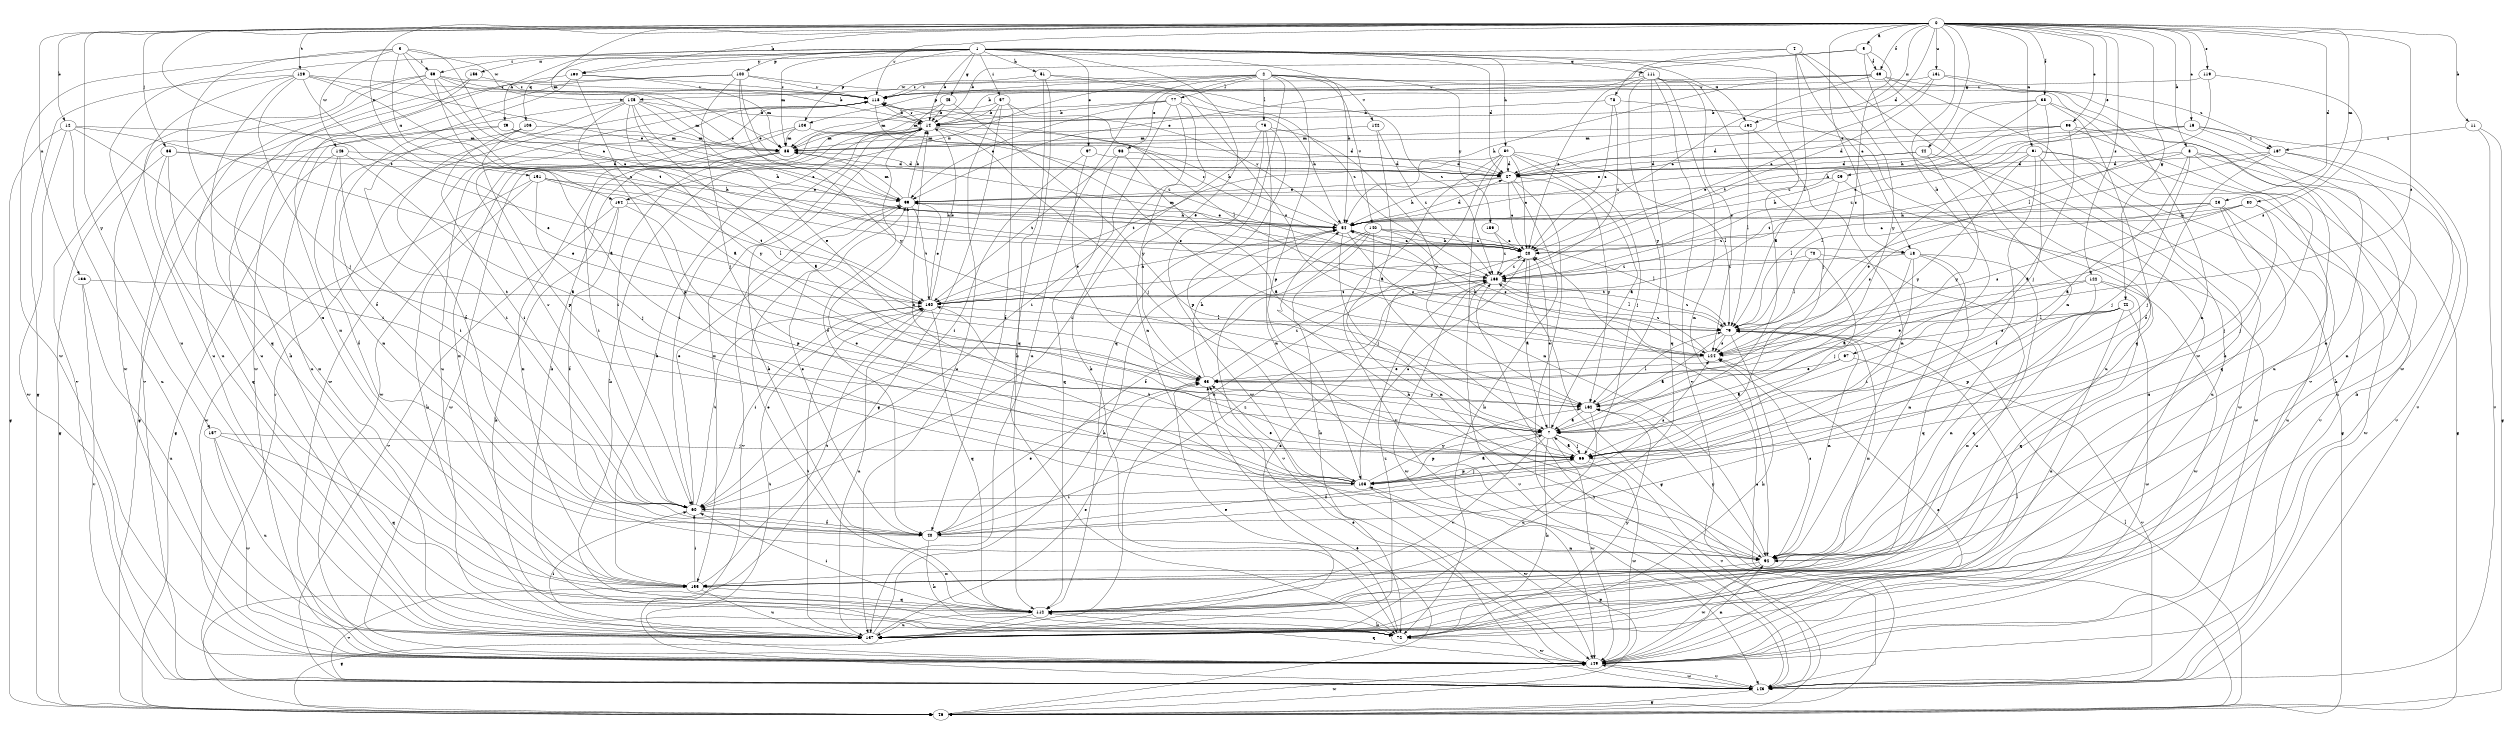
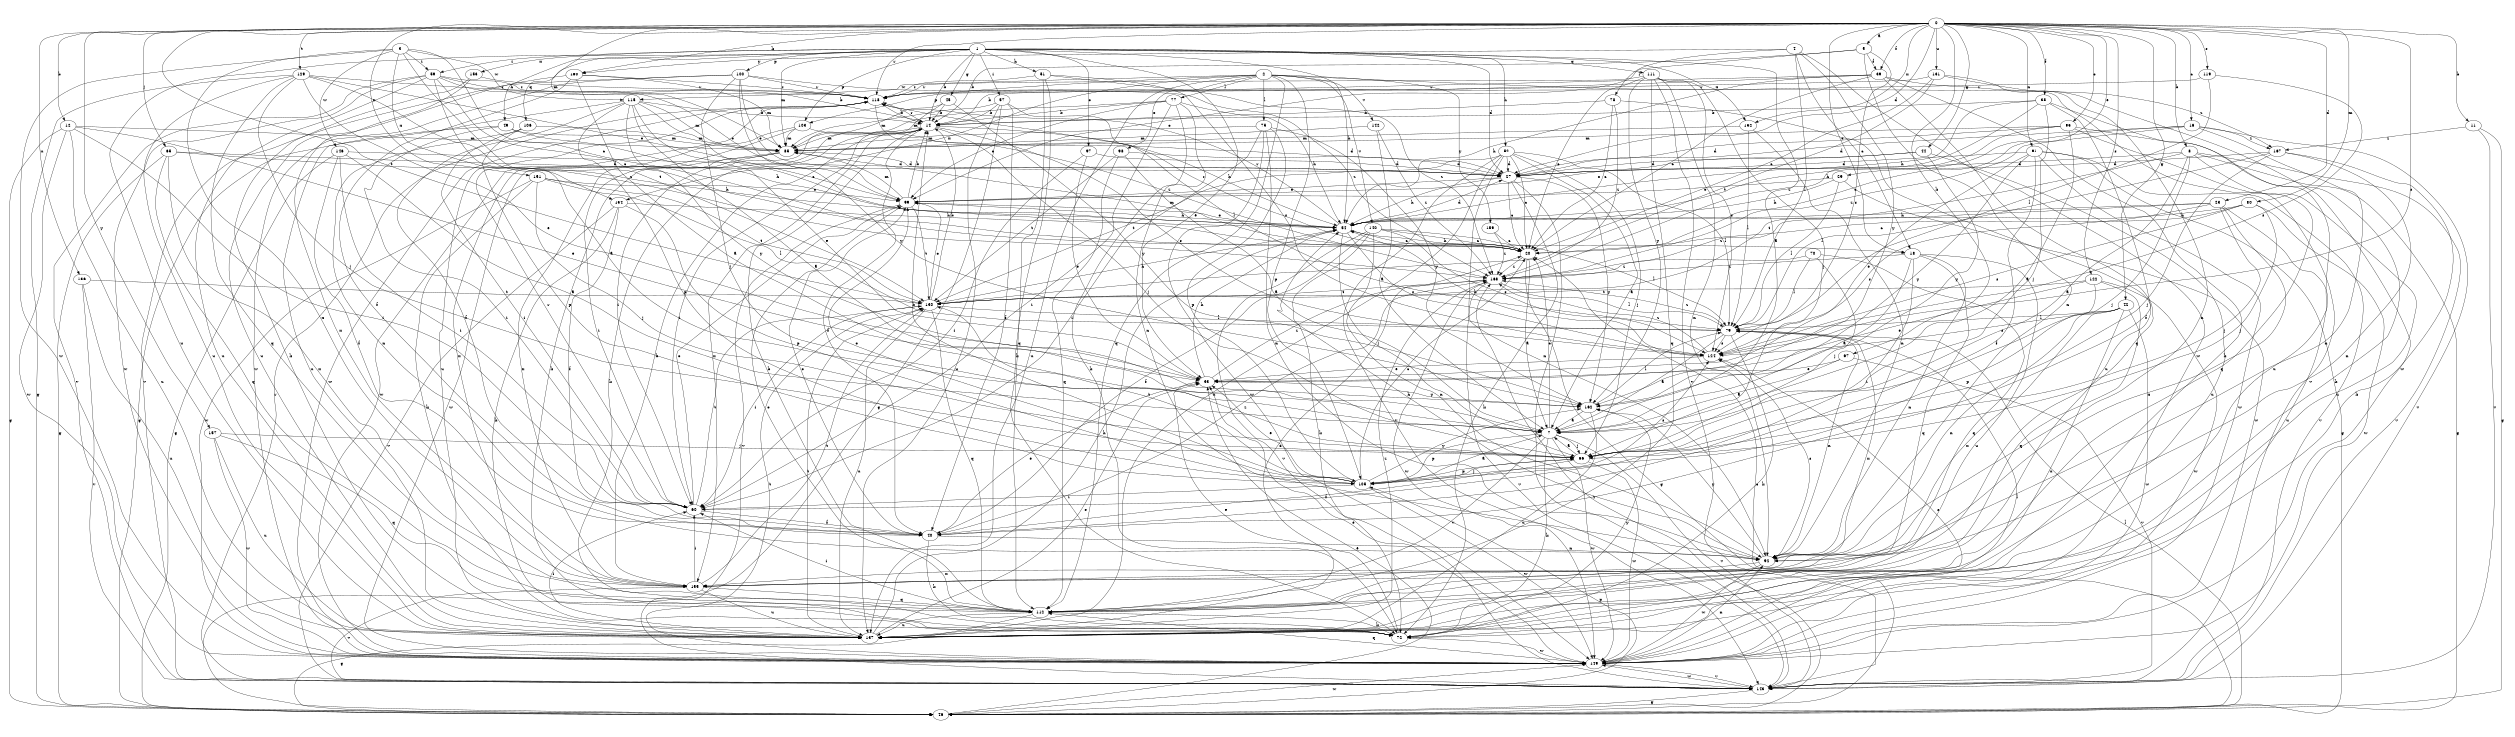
node "145": label "145" -> "115"
